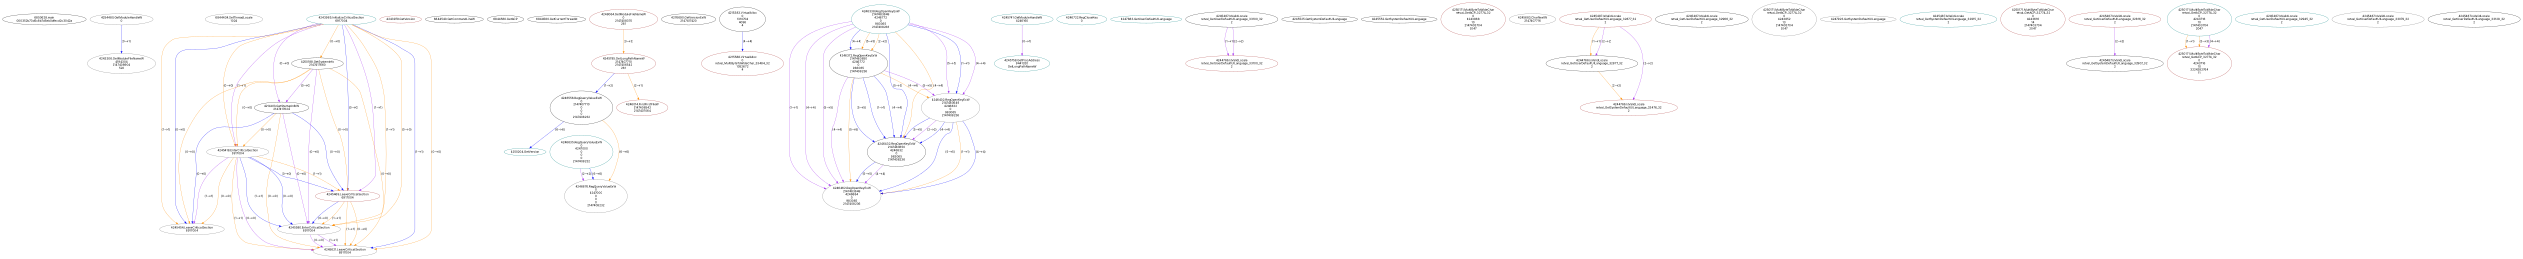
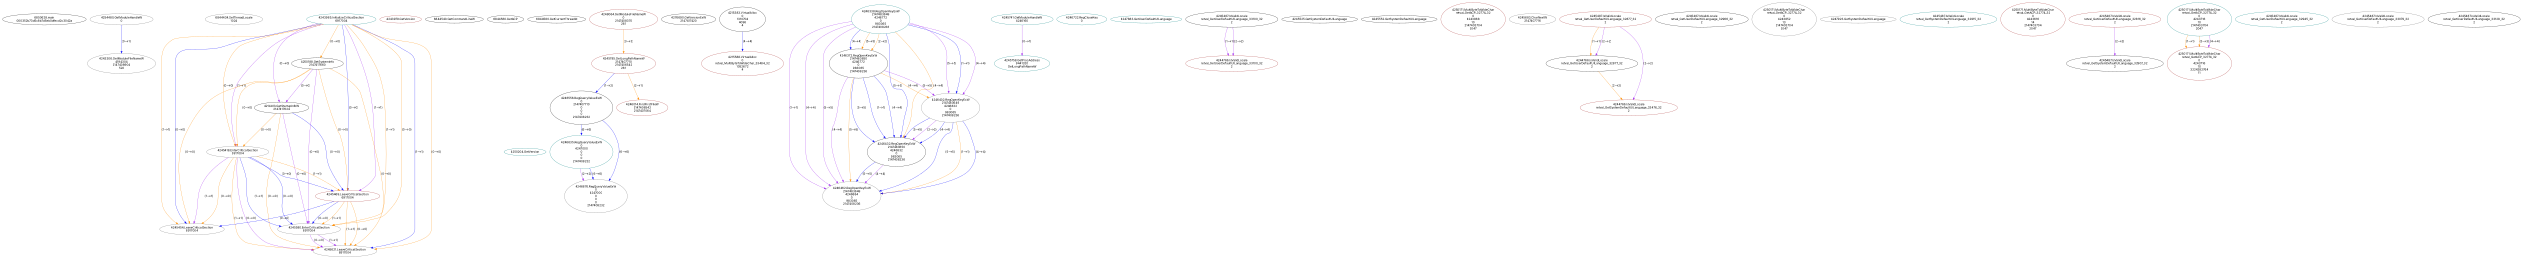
edge "4246556.RegQueryValueExW 0 2147407710 0 0 0 2147408232" -> "4250204.GetVersion": now "4246556.RegQueryValueExW 0 2147407710 0 0 0 2147408232" -> "4246635.RegQueryValueExW 0 4247000 0 0 0 2147408232"
edge "4214413.GetStartupInfoW 2147417624" -> "4245454.LeaveCriticalSection 6917004": now "4245469.LeaveCriticalSection 6917004" -> "4245454.LeaveCriticalSection 6917004"
edge "4246556.RegQueryValueExW 0 2147407710 0 0 0 2147408232" -> "4246676.RegQueryValueExW 0 4247000 0 0 0 2147408232": color darkorange -> blue
